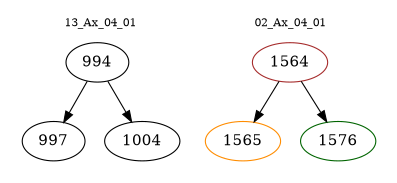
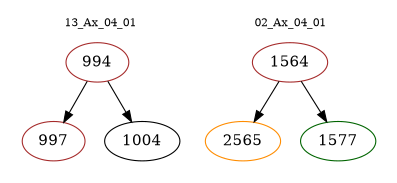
node "994": color black -> brown
node "997": color black -> brown
node "1565": label "1565" -> "2565"
node "1576": label "1576" -> "1577"
